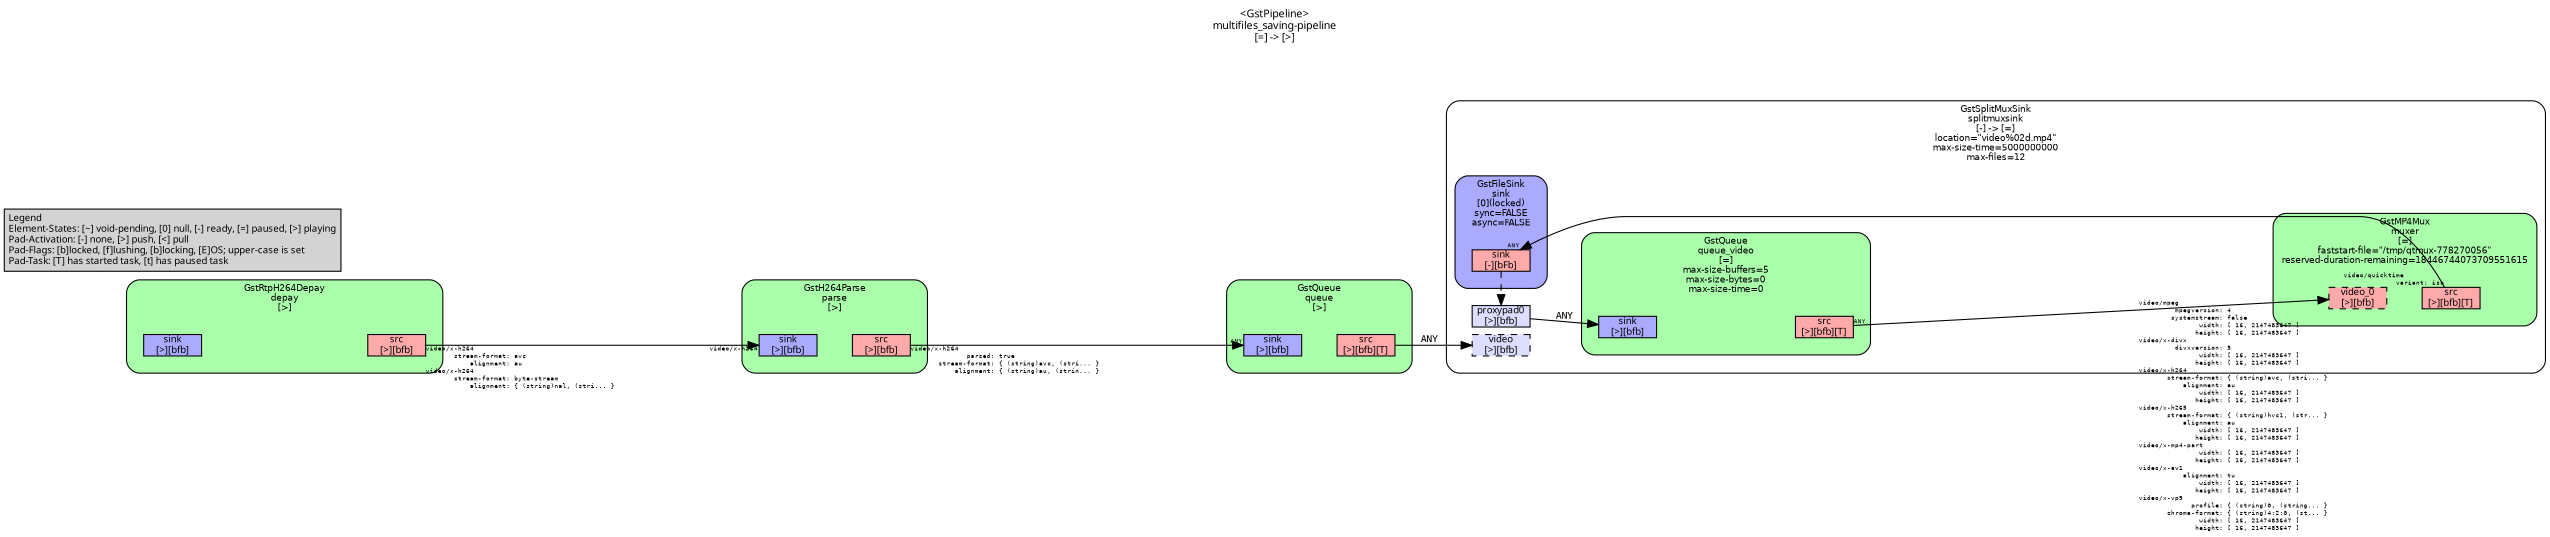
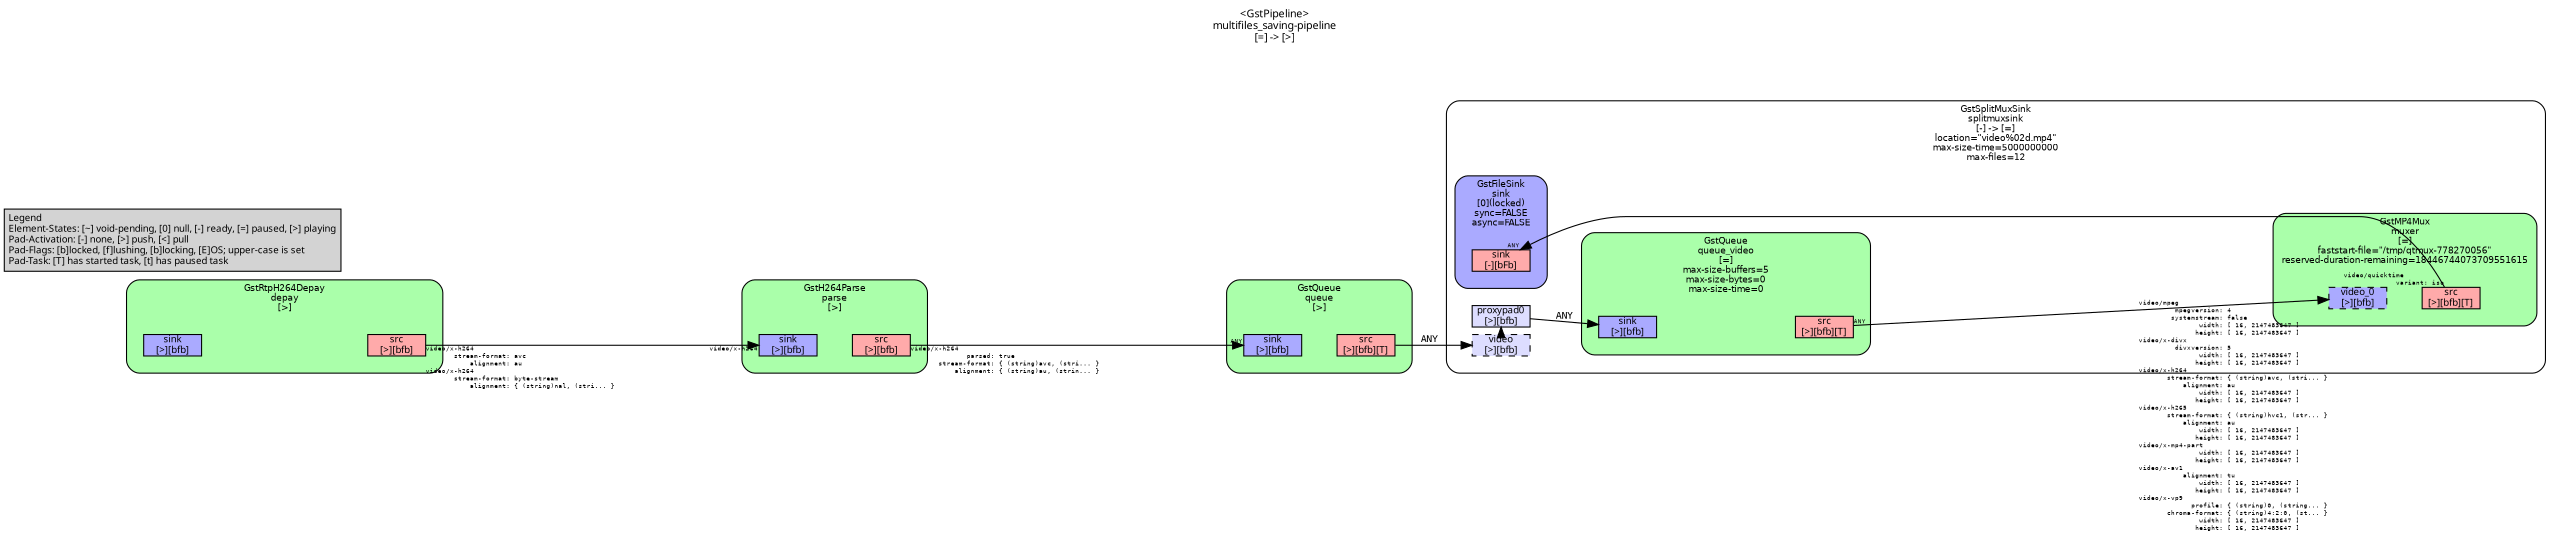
edge "sink [-][bFb]" -> "proxypad0 [>][bfb]": now "video [>][bfb]" -> "proxypad0 [>][bfb]"
node "video_0 [>][bfb]": fillcolor #ffaaaa -> #aaaaff
